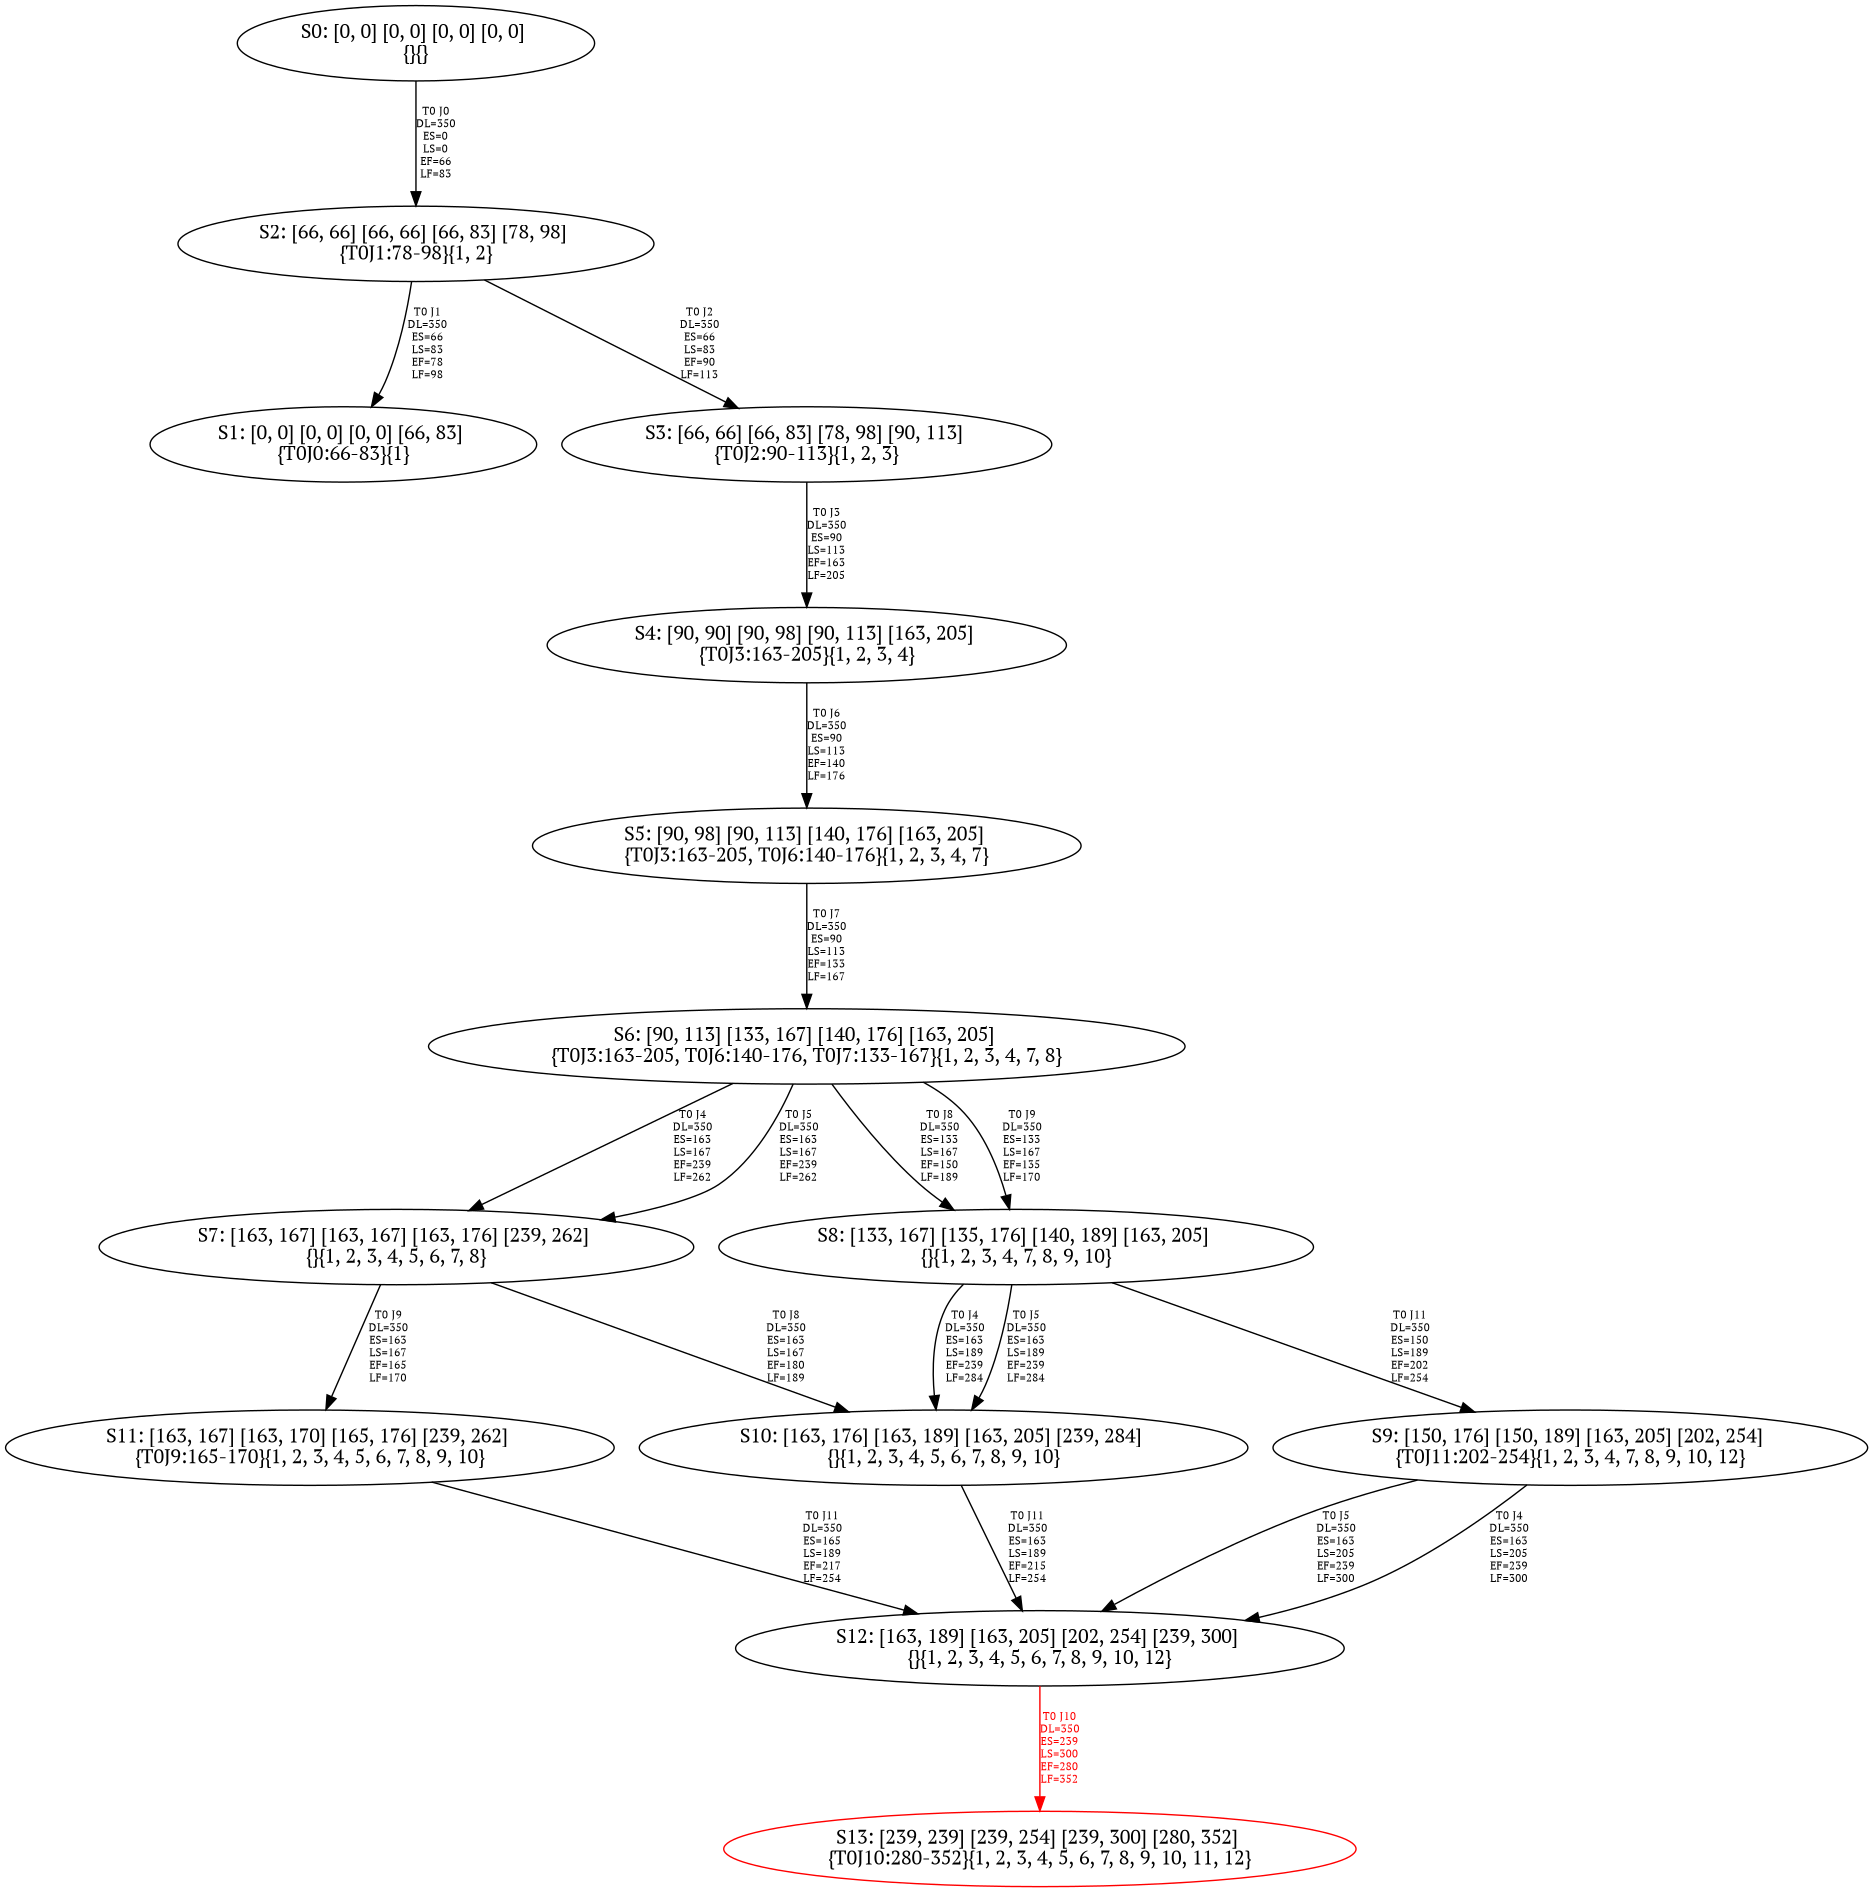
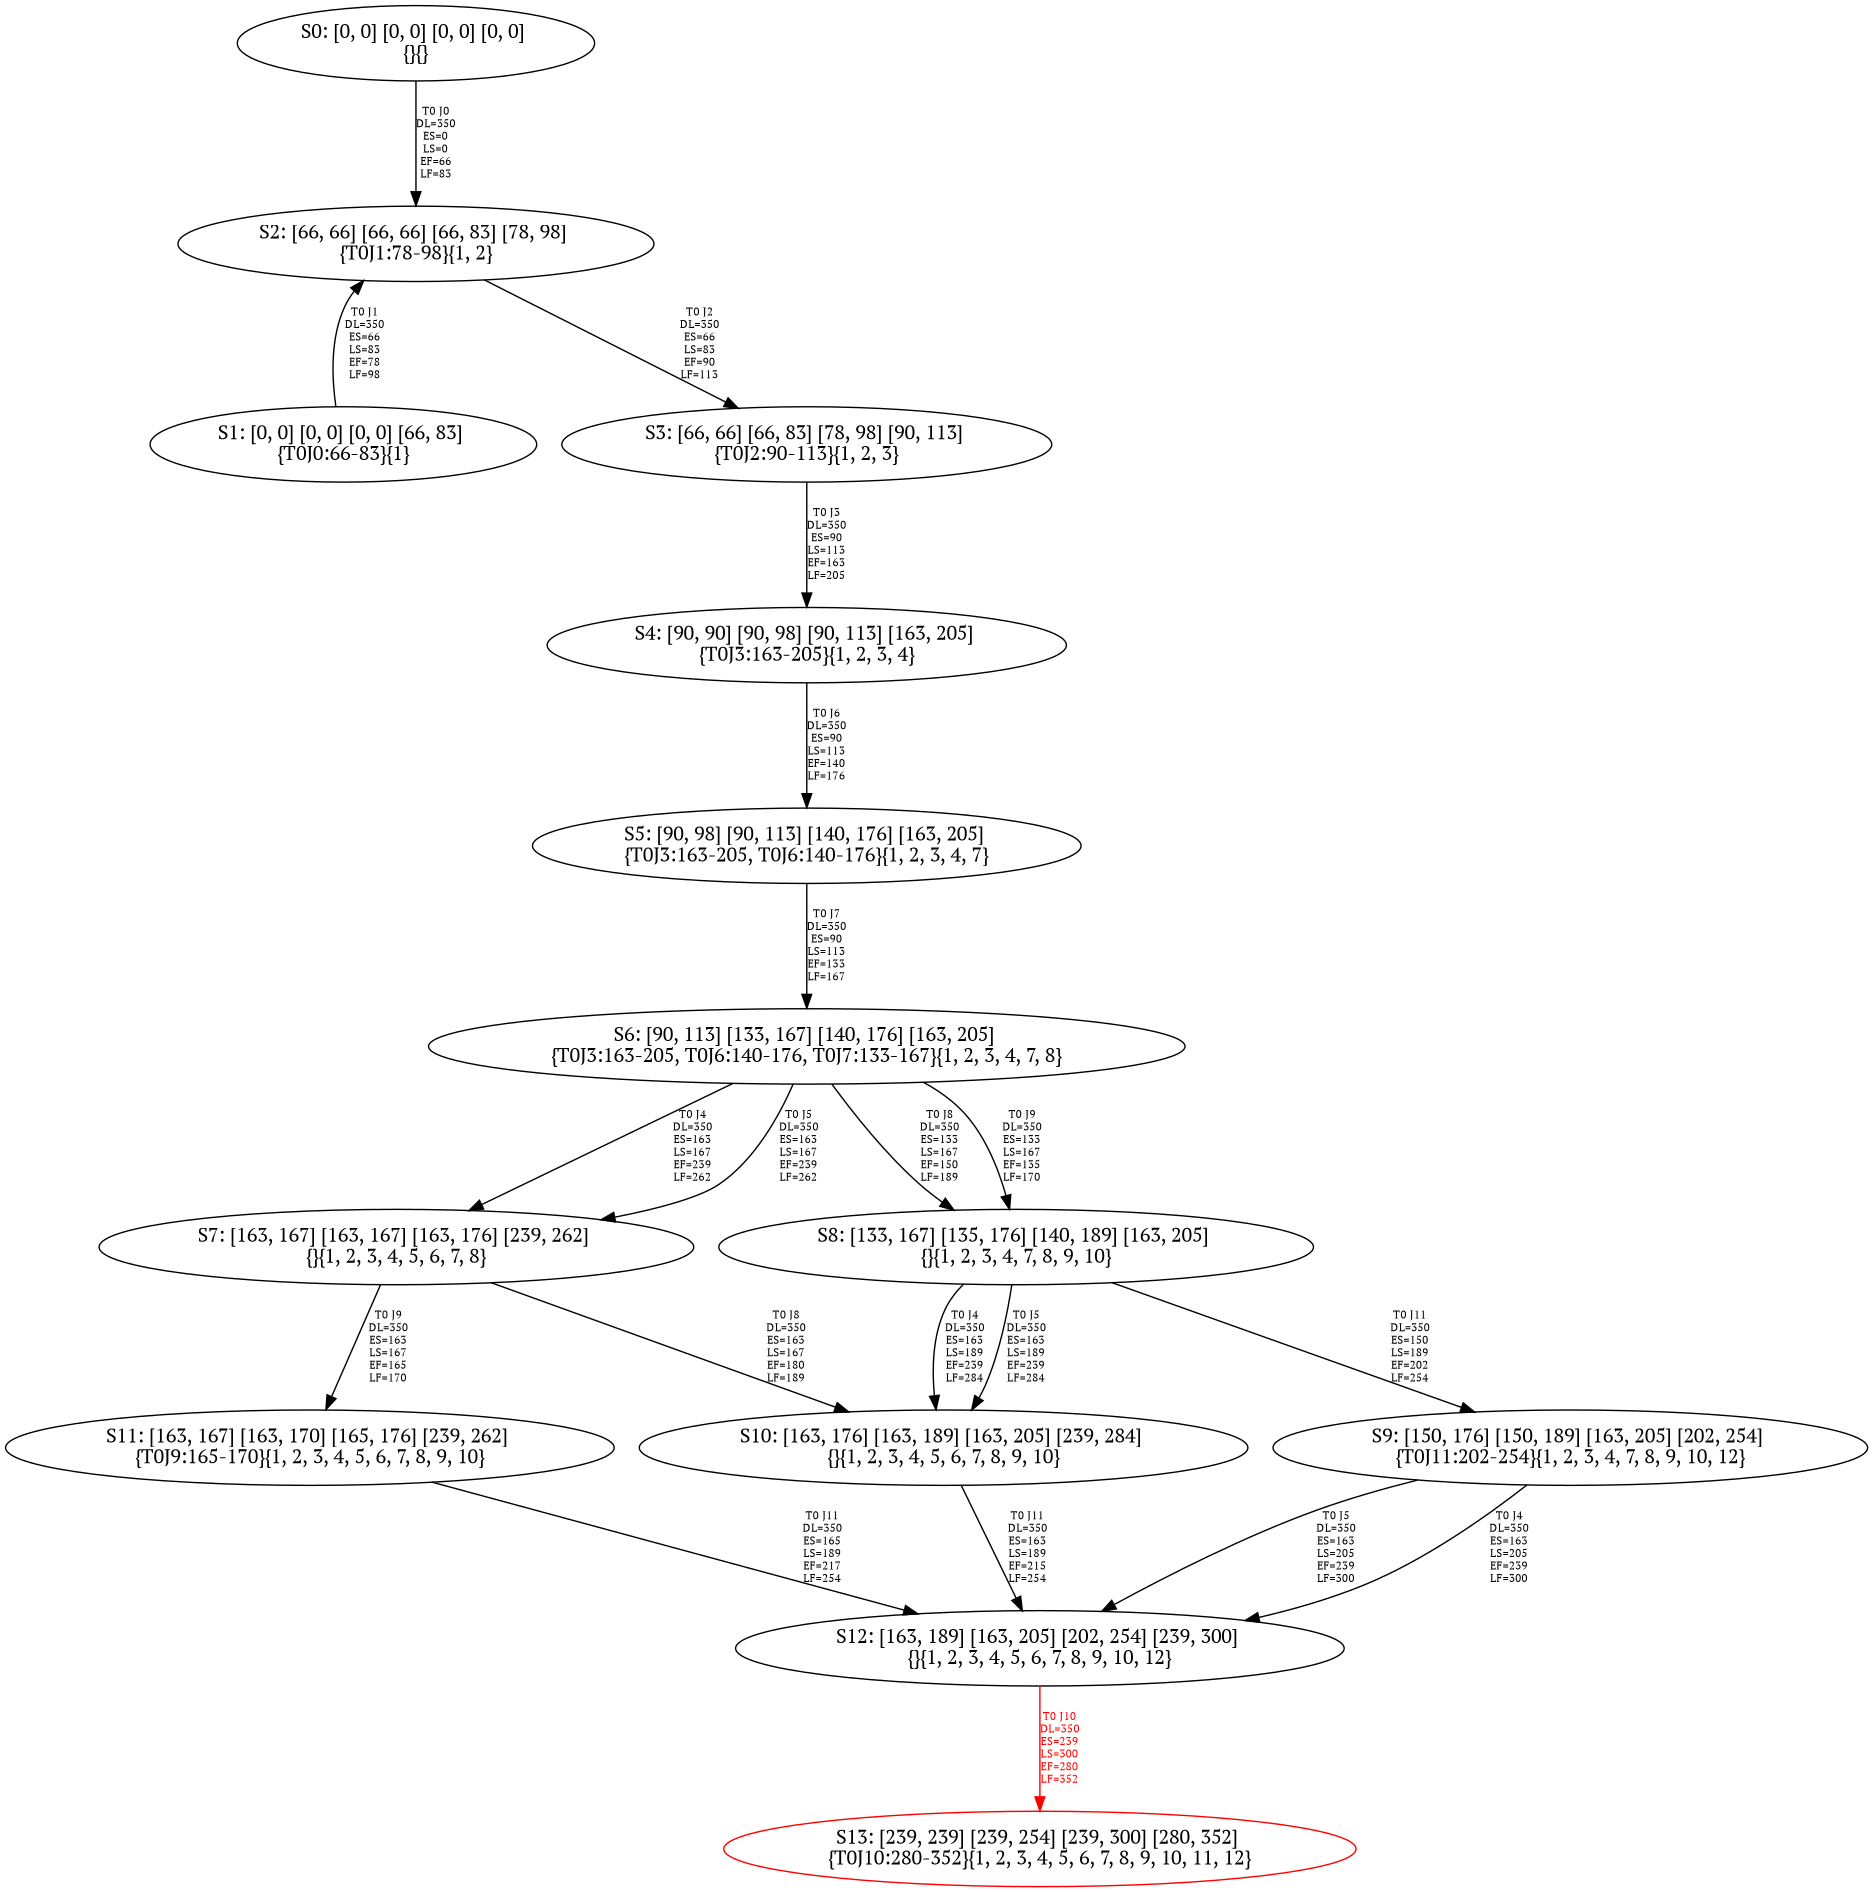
edge "S2: [66, 66] [66, 66] [66, 83] [78, 98] {T0J1:78-98}{1, 2}" -> "S1: [0, 0] [0, 0] [0, 0] [66, 83] {T0J0:66-83}{1}": reversed
